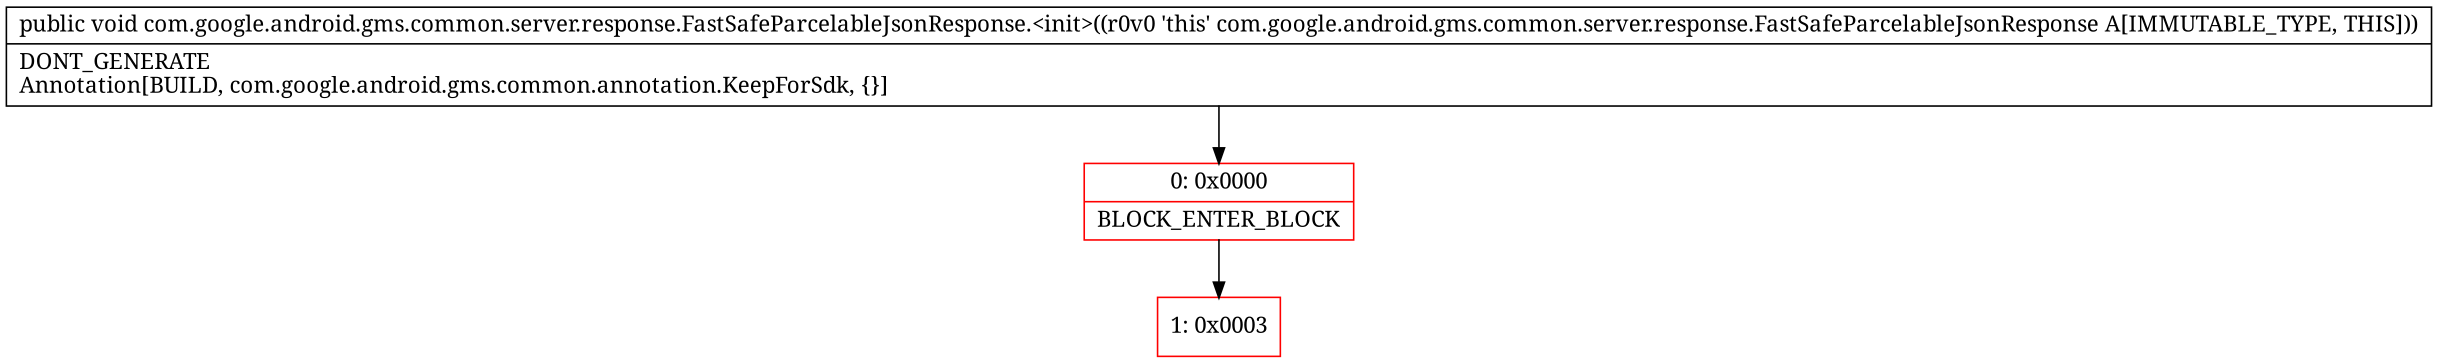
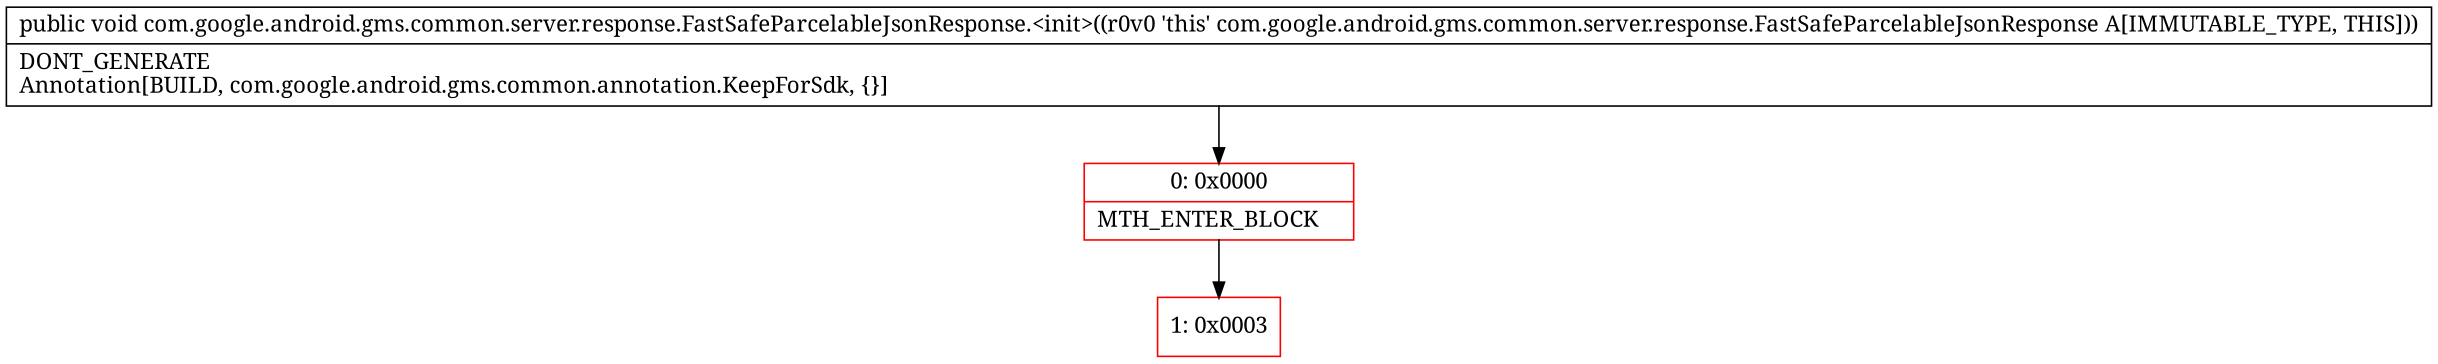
node "0: 0x0000": text "BLOCK_ENTER_BLOCK" -> "MTH_ENTER_BLOCK"
